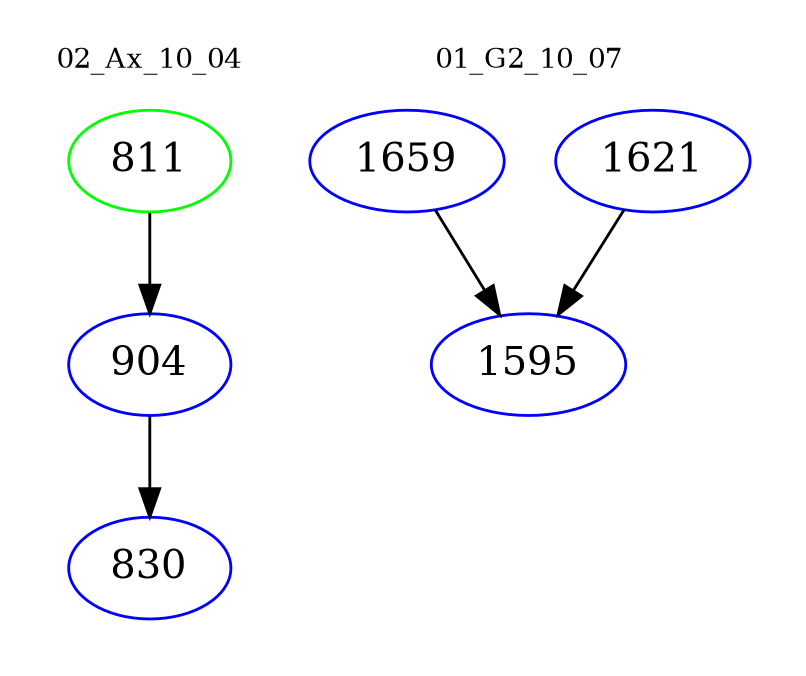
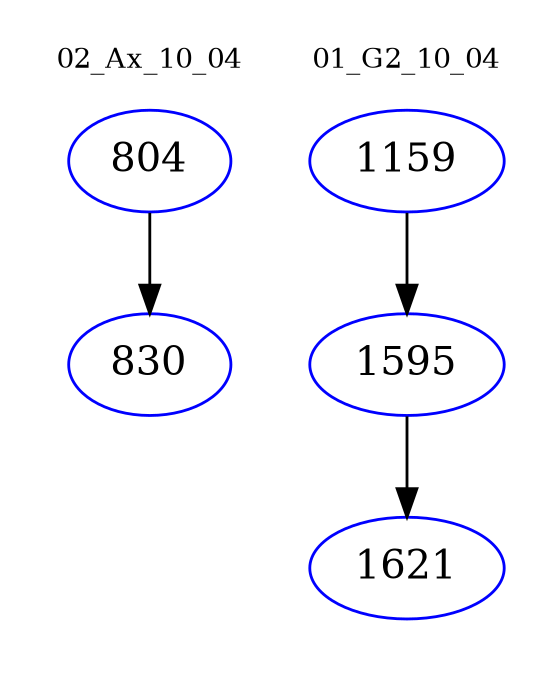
cluster "01_G2_10_07": label "01_G2_10_07" -> "01_G2_10_04"
node "811": removed
node "1659": label "1659" -> "1159"
edge "1621" -> "1595": reversed
node "904": label "904" -> "804"
